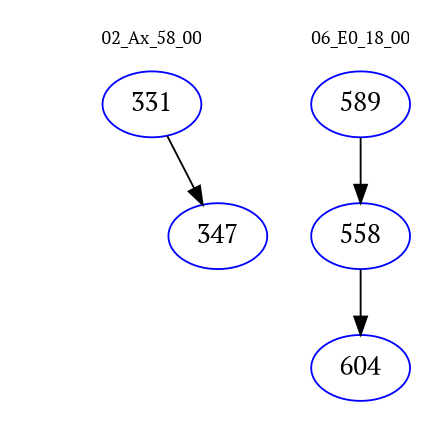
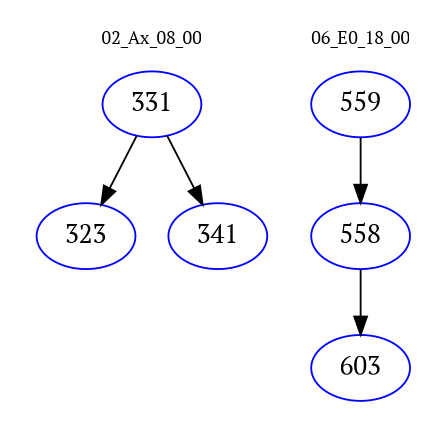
cluster "02_Ax_58_00": label "02_Ax_58_00" -> "02_Ax_08_00"
node "589": label "589" -> "559"
node "323": added
node "347": label "347" -> "341"
node "604": label "604" -> "603"
